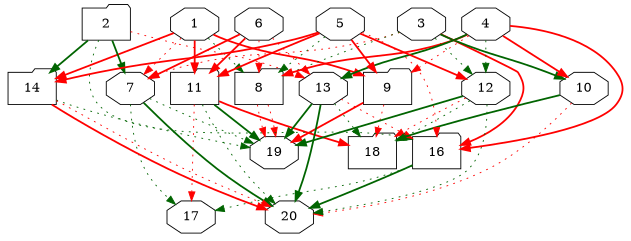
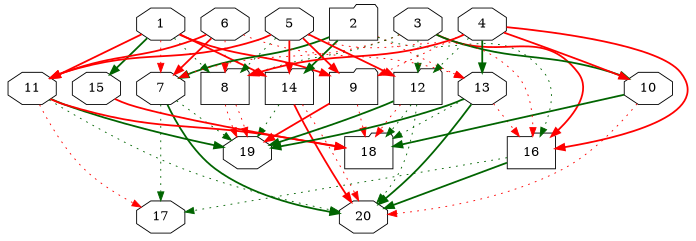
node "15": added
node "11": shape folder -> octagon
node "12": shape octagon -> folder
